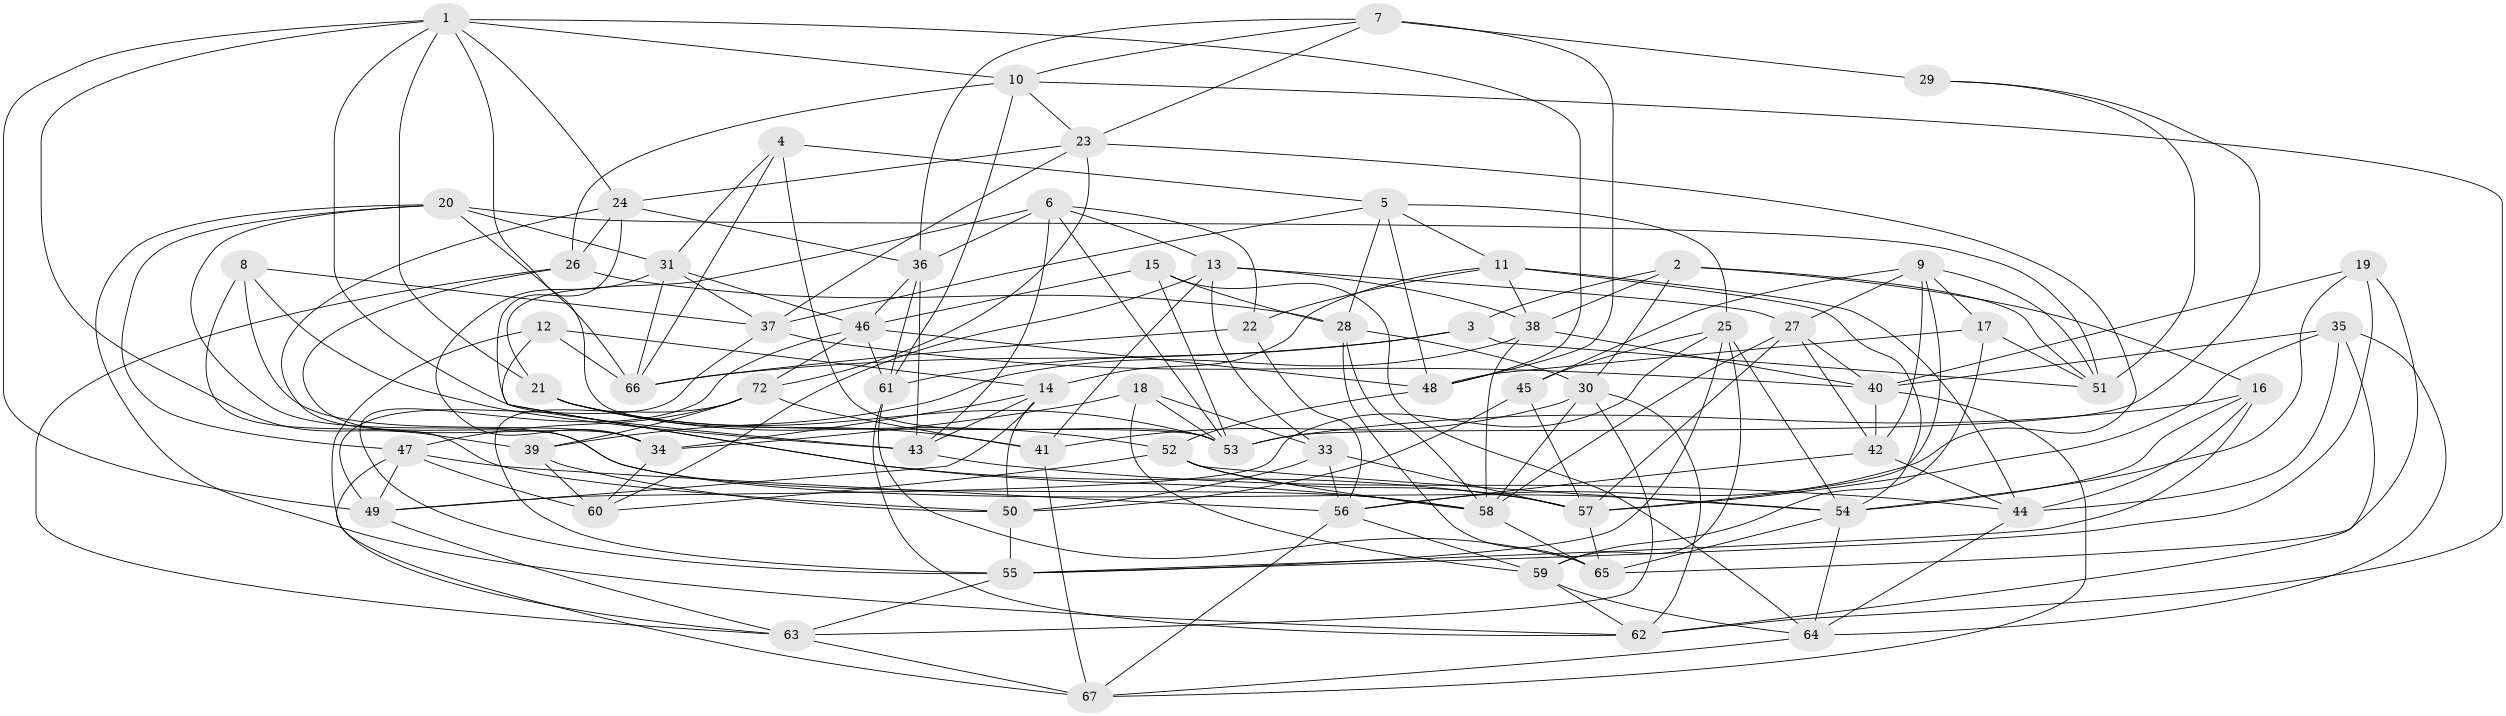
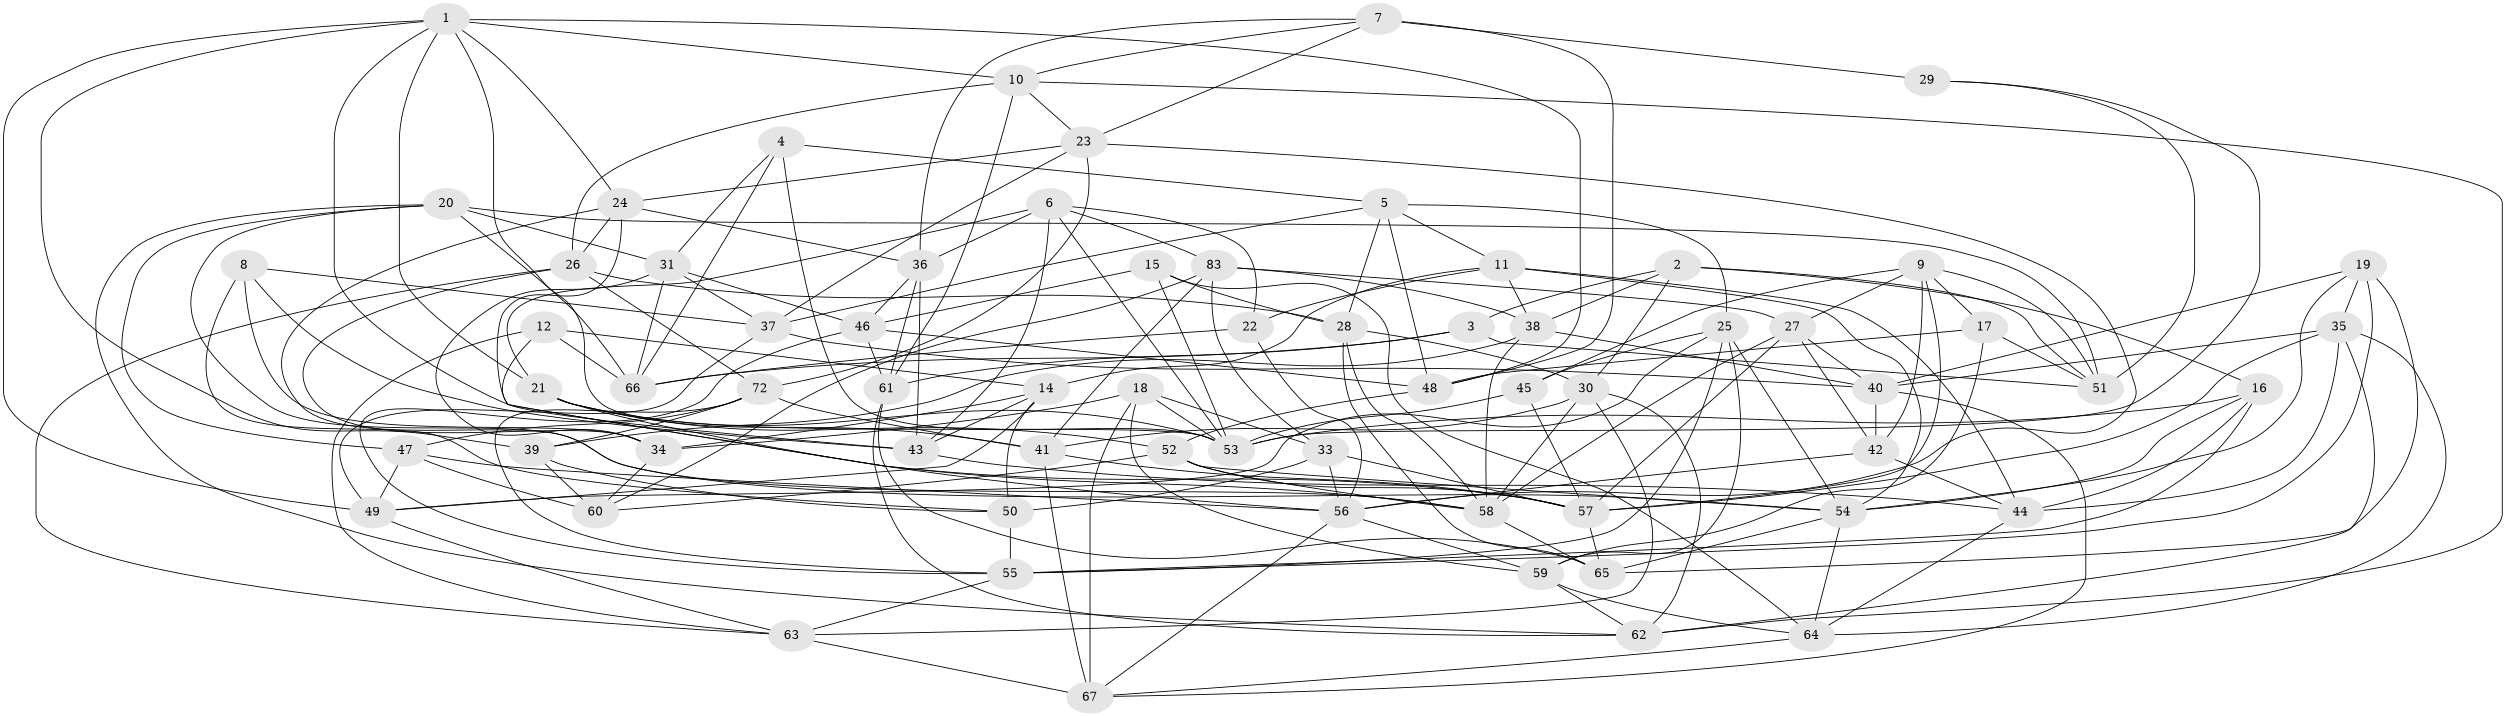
node "13": label "13" -> "83"
edge "19" -- "35": added
edge "46" -- "72": now "26" -- "72"
edge "41" -- "57": added
edge "45" -- "50": now "45" -- "53"
edge "21" -- "56": added
edge "47" -- "67": now "18" -- "67"
